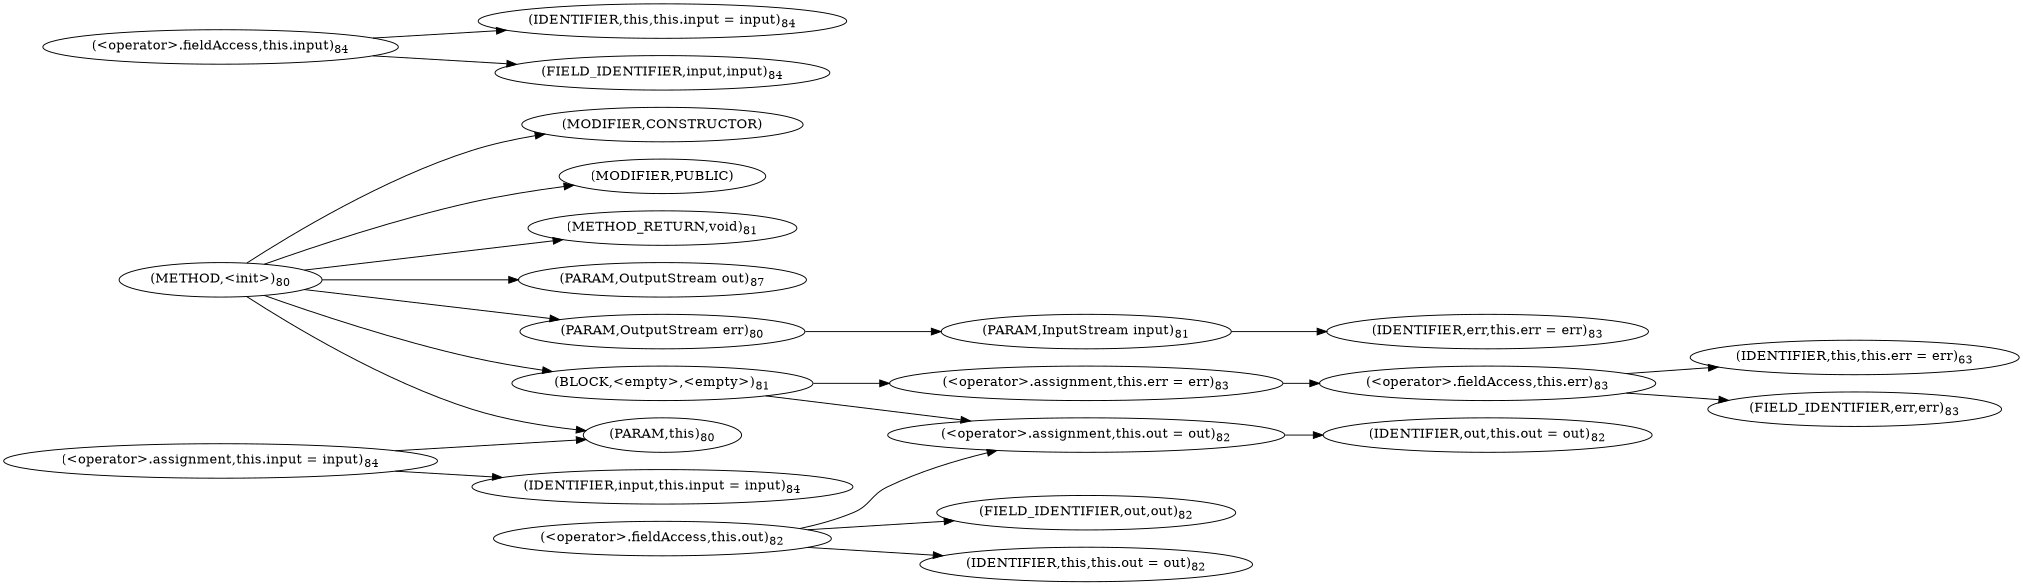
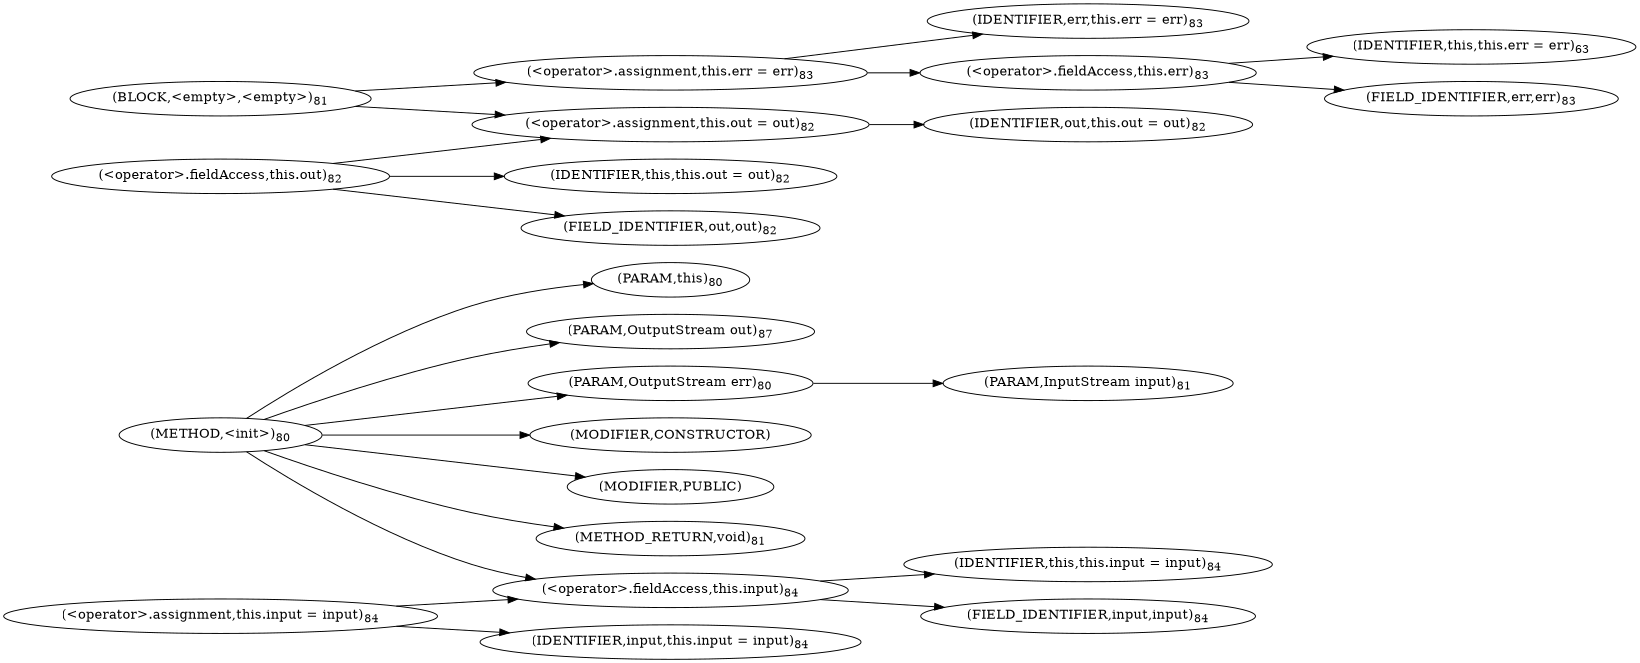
edge "(PARAM,InputStream input)" -> "(IDENTIFIER,err,this.err = err)": now "(<operator>.assignment,this.err = err)" -> "(IDENTIFIER,err,this.err = err)"
edge "(METHOD,<init>)" -> "(BLOCK,<empty>,<empty>)": now "(METHOD,<init>)" -> "(<operator>.fieldAccess,this.input)"
edge "(<operator>.assignment,this.input = input)" -> "(PARAM,this)": now "(<operator>.assignment,this.input = input)" -> "(<operator>.fieldAccess,this.input)"
